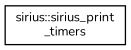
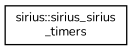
node "sirius::sirius_print _timers": label "sirius::sirius_print _timers" -> "sirius::sirius_sirius _timers"
